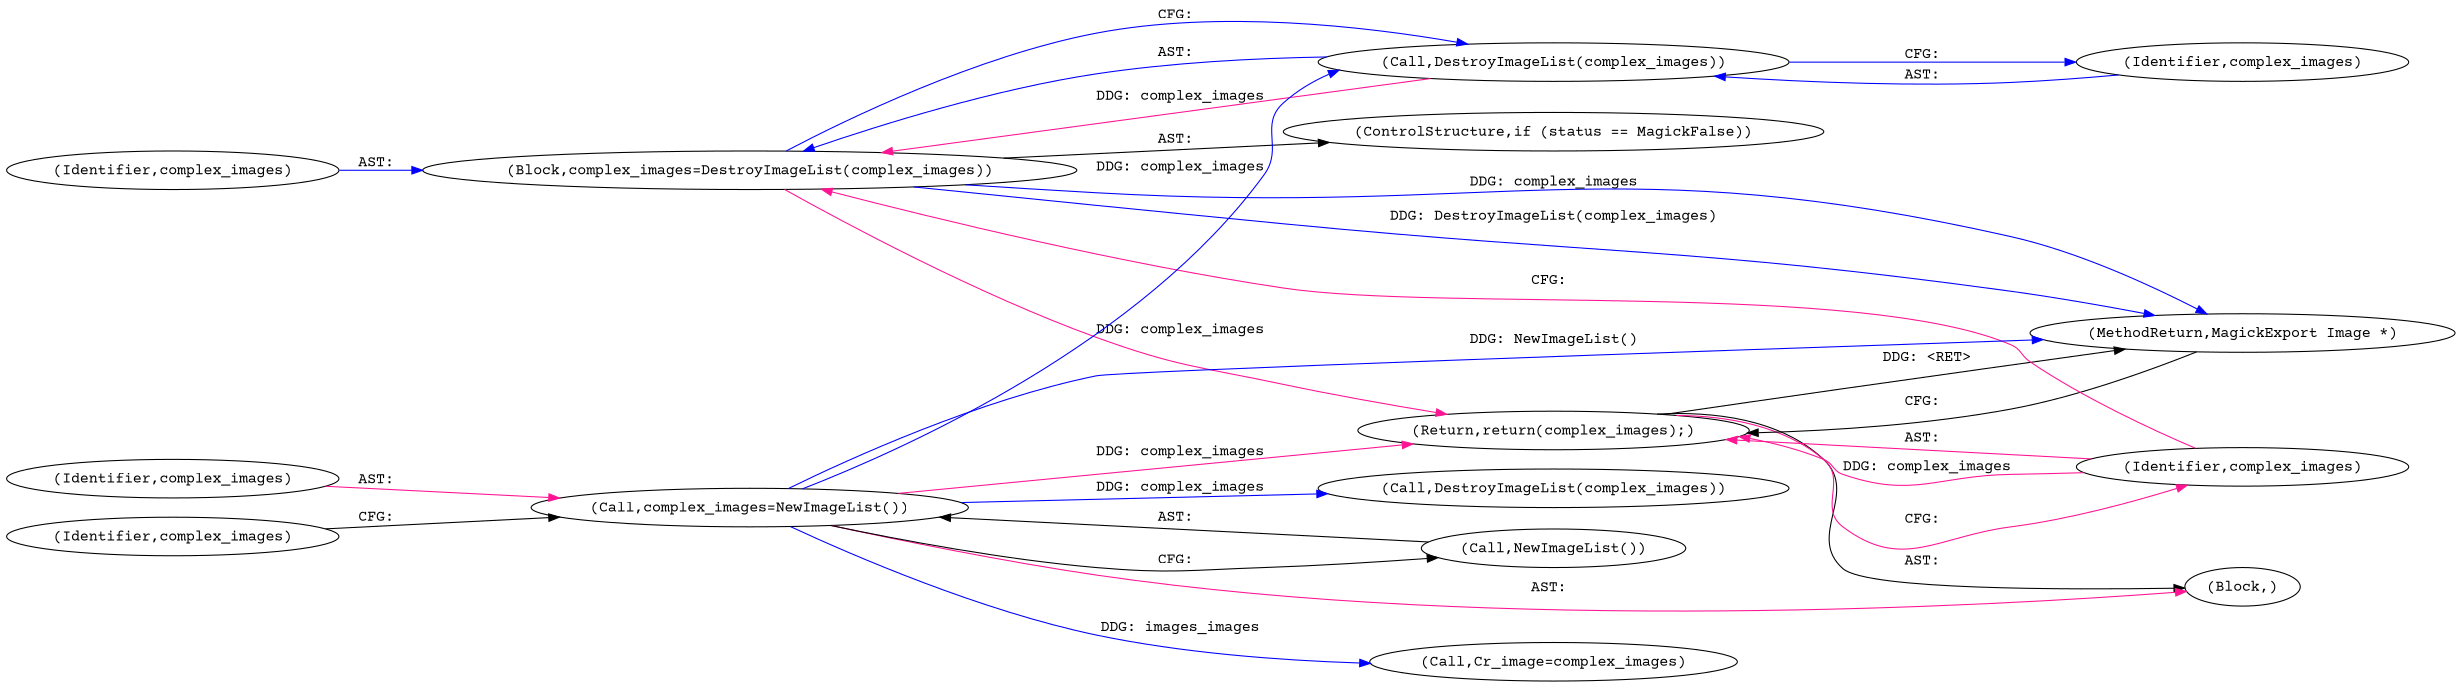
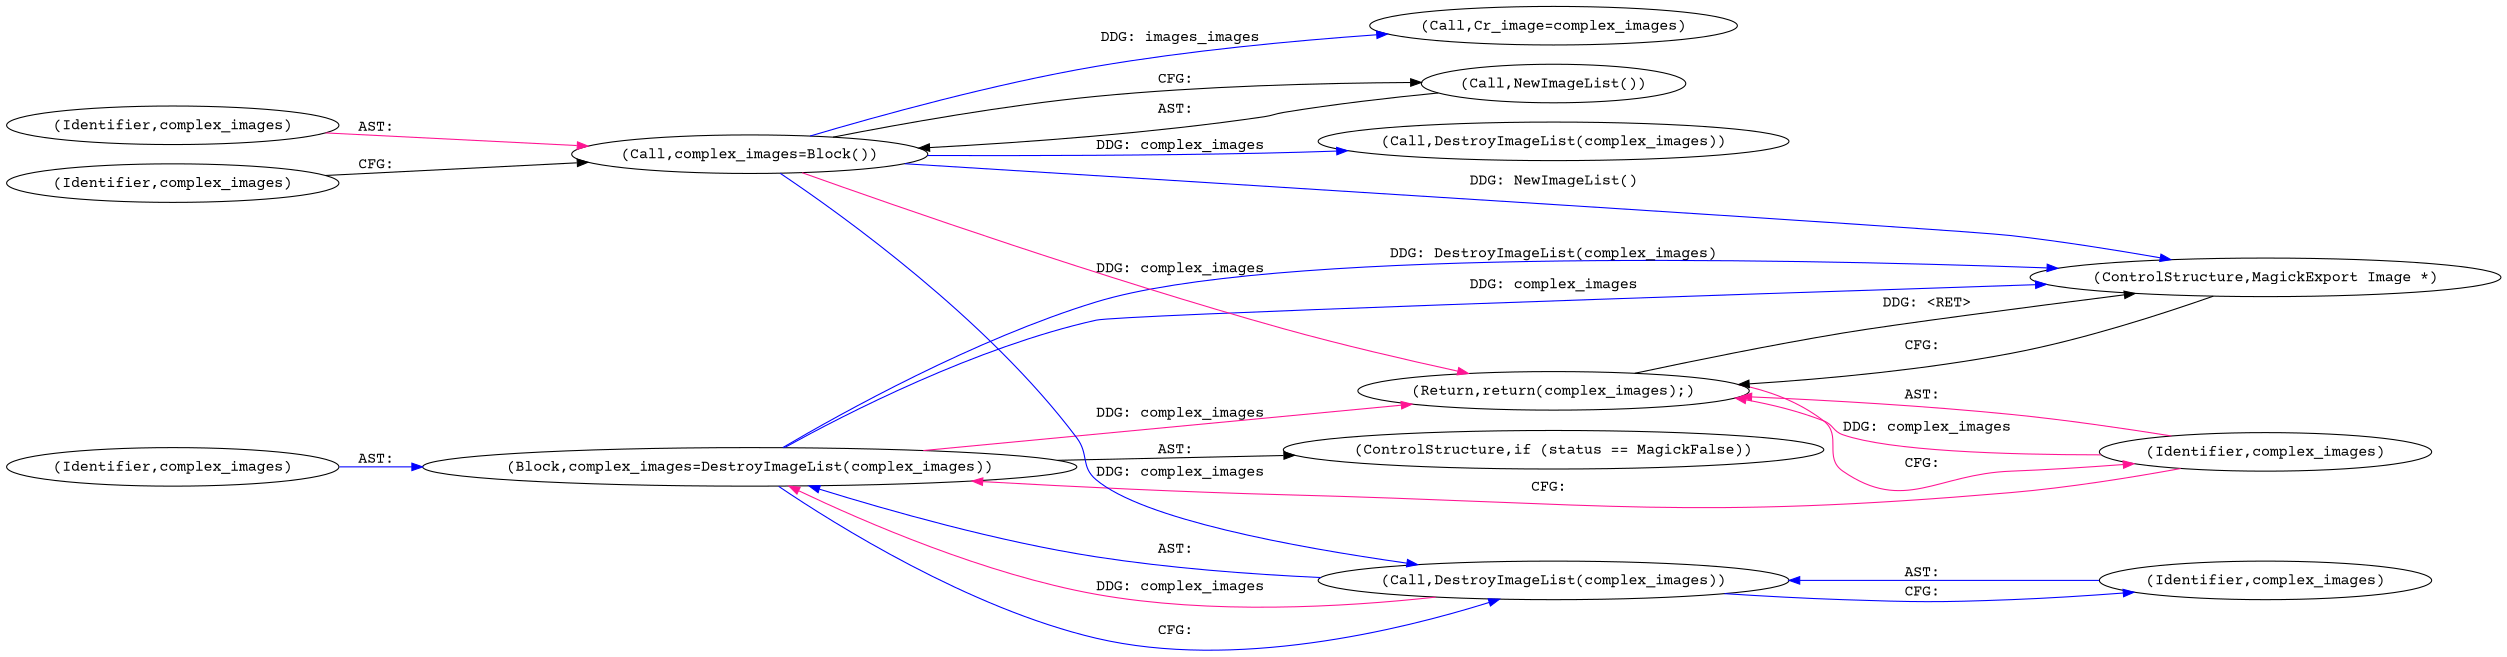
node "(MethodReturn,MagickExport Image *)": label "(MethodReturn,MagickExport Image *)" -> "(ControlStructure,MagickExport Image *)"
node "(Call,complex_images=NewImageList())": label "(Call,complex_images=NewImageList())" -> "(Call,complex_images=Block())"
node "(Block,)": removed
